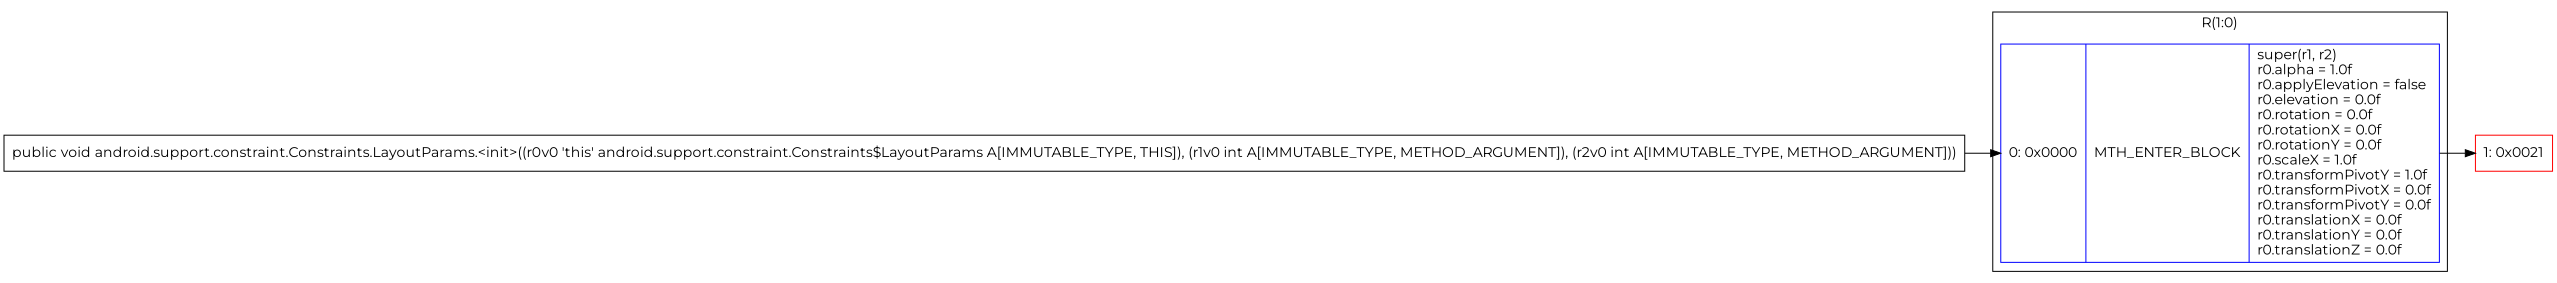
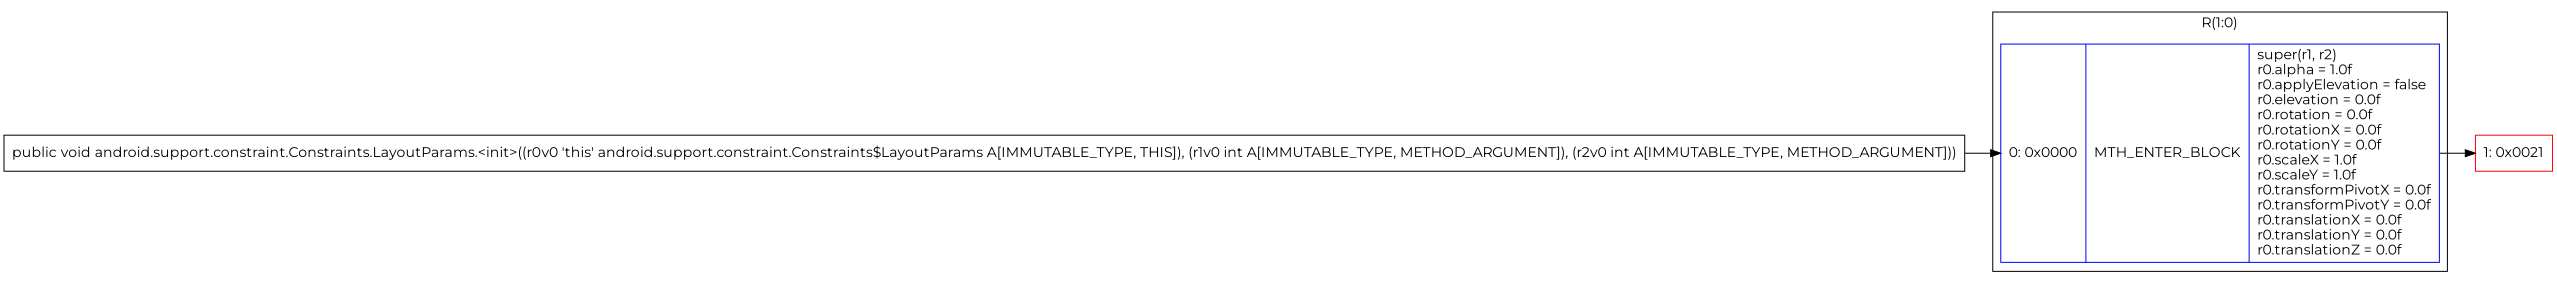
node "0: 0x0000": text "r0.transformPivotY = 1.0f" -> "r0.scaleY = 1.0f"
